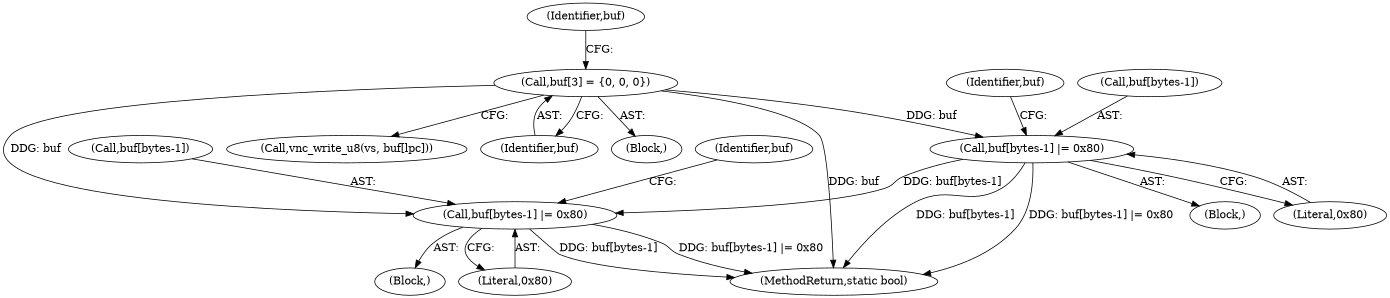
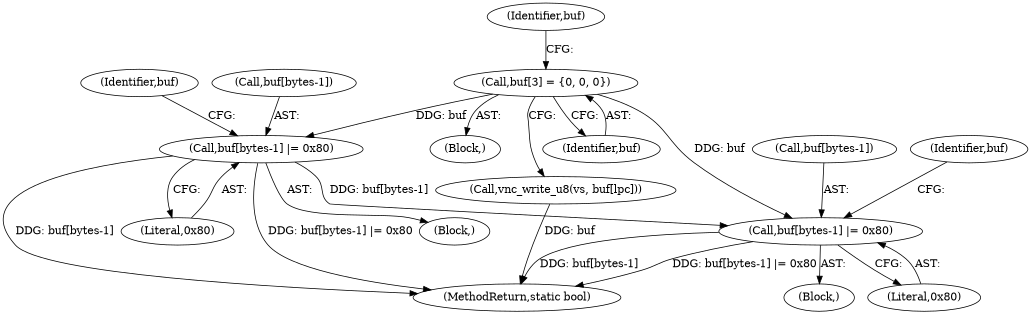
edge "(Call,buf[3] = {0, 0, 0})" -> "(MethodReturn,static bool)": now "(Call,vnc_write_u8(vs, buf[lpc]))" -> "(MethodReturn,static bool)"
